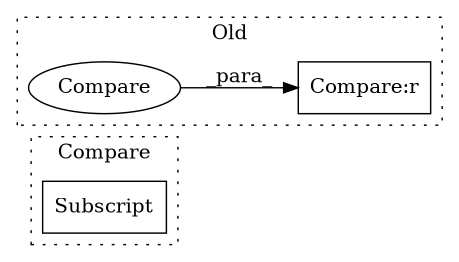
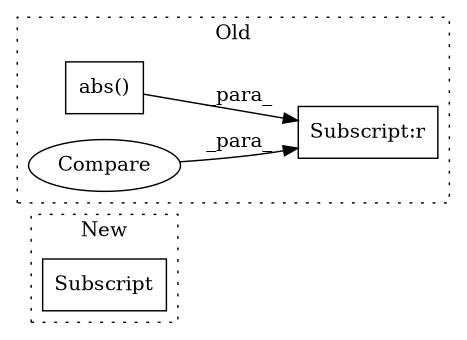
node "abs()": added
node "Compare:r": label "Compare:r" -> "Subscript:r"
cluster "Compare": label "Compare" -> "New"
